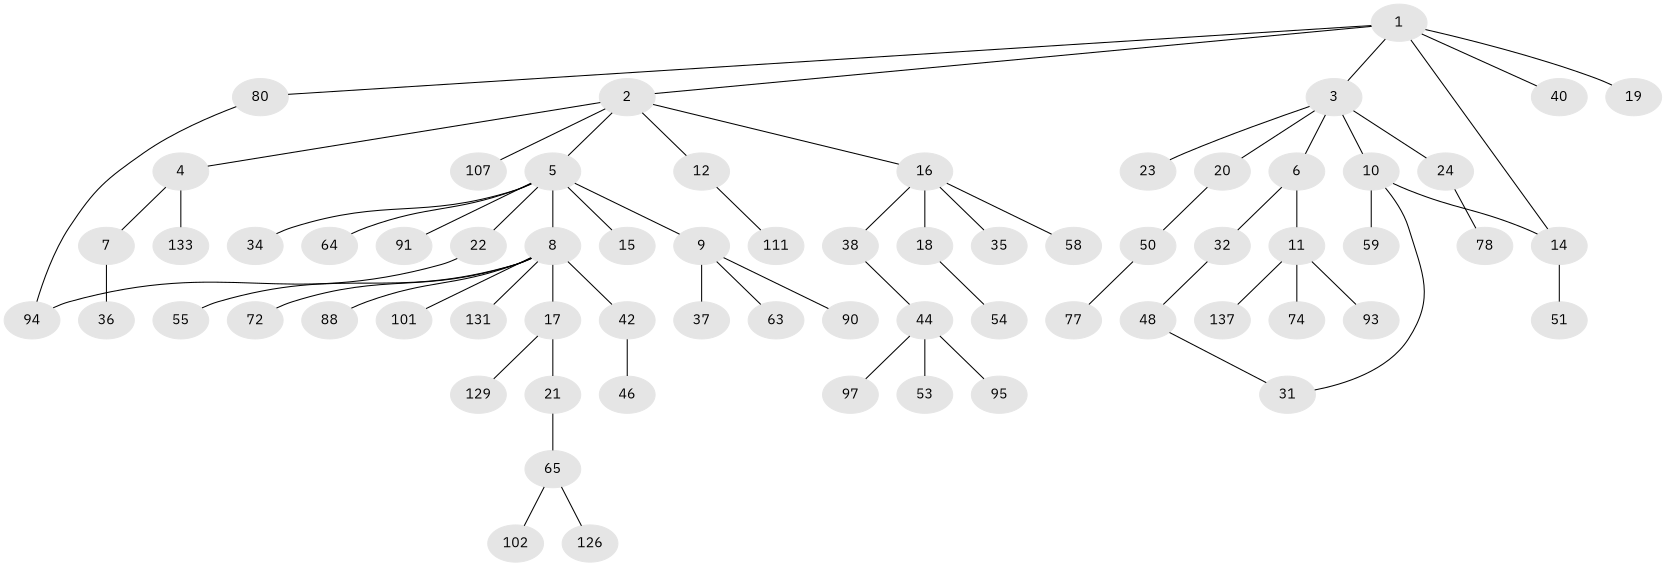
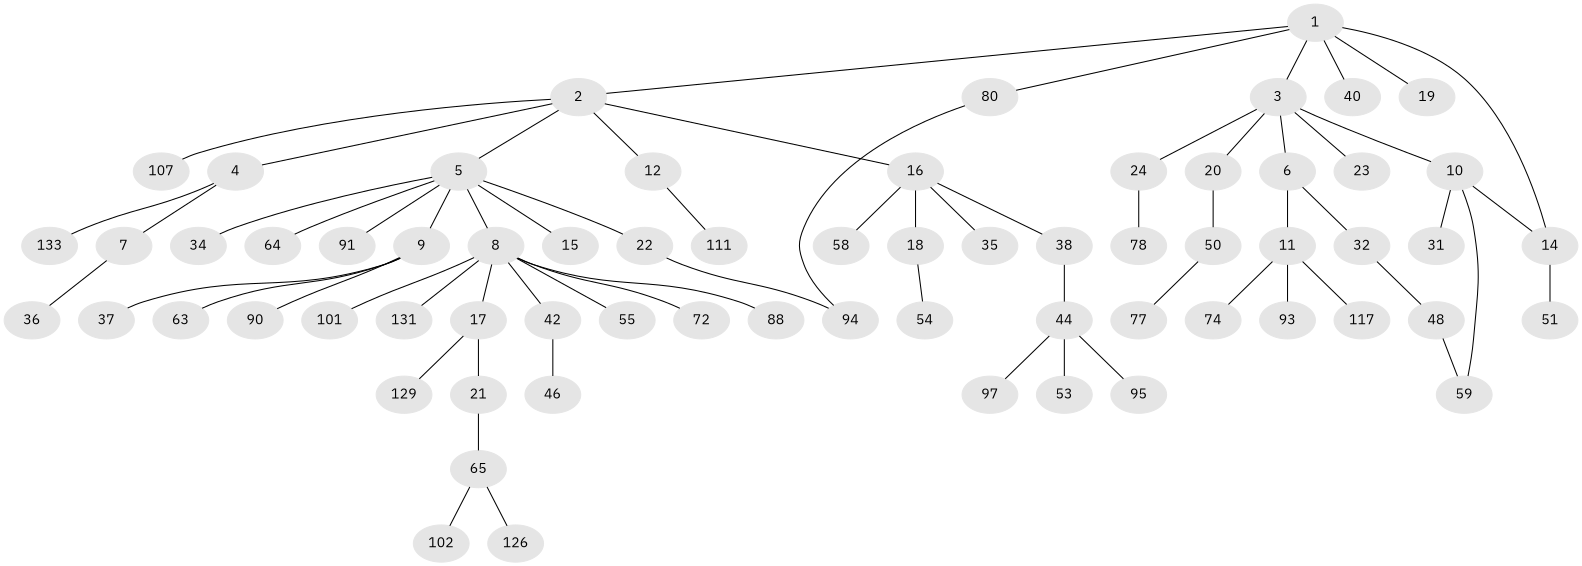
node "137": label "137" -> "117"
edge "48" -- "31": now "48" -- "59"
